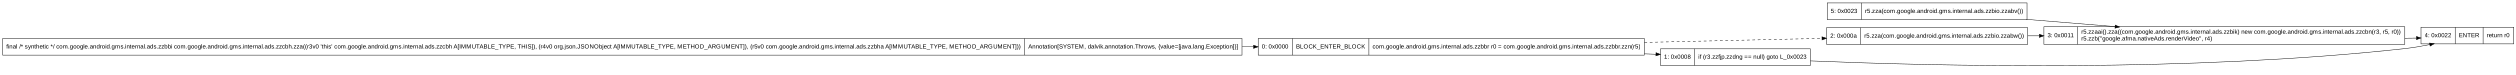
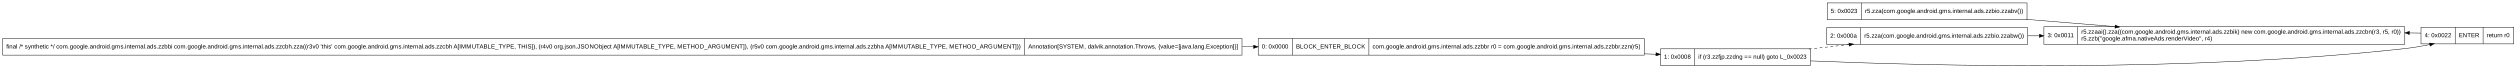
edge "3: 0x0011" -> "4: 0x0022": reversed
edge "0: 0x0000" -> "2: 0x000a": now "1: 0x0008" -> "2: 0x000a"
